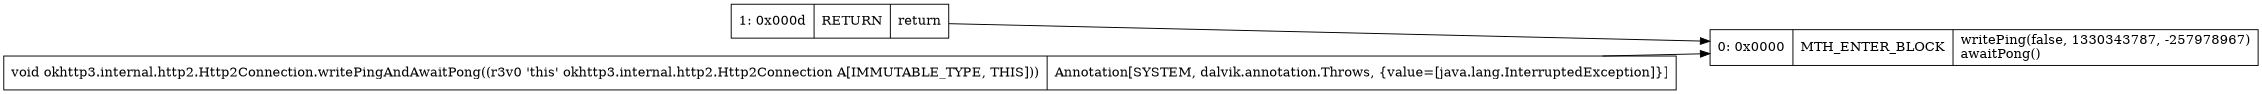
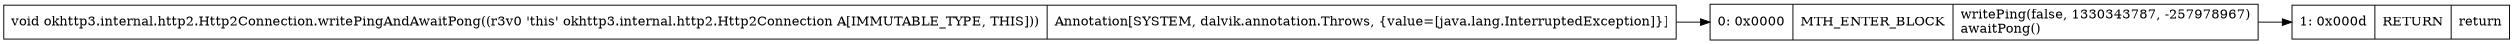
edge "1: 0x000d" -> "0: 0x0000": reversed
